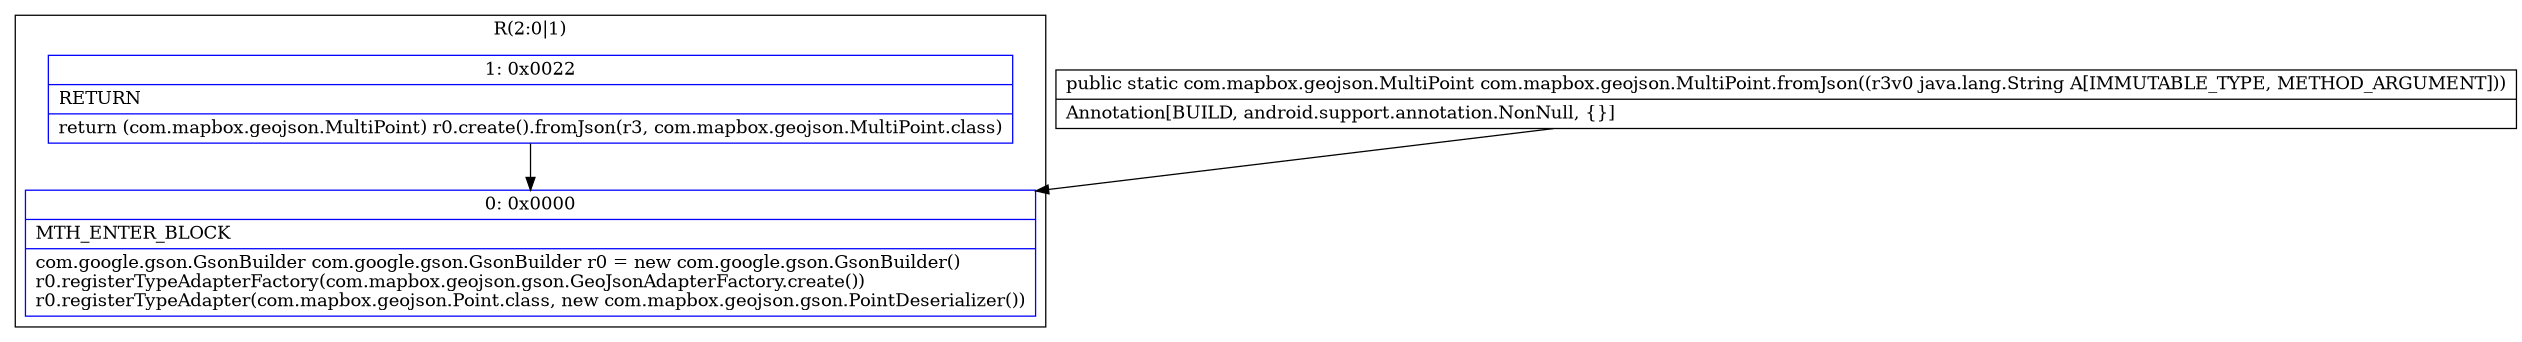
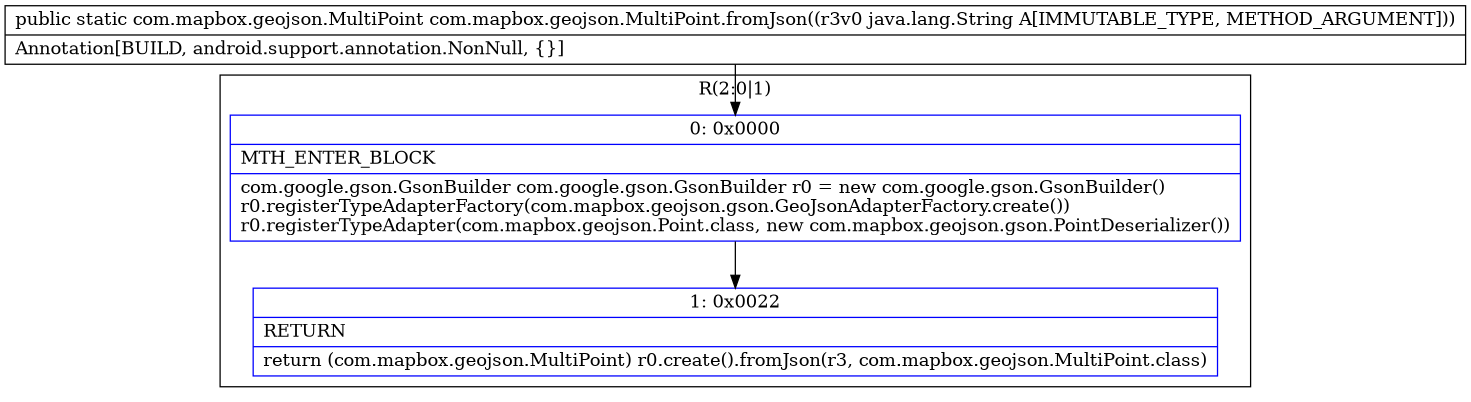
edge "1: 0x0022" -> "0: 0x0000": reversed
